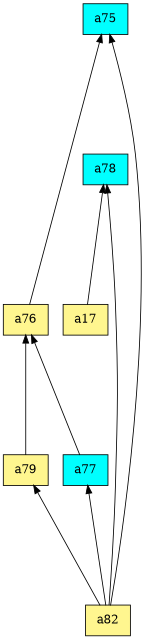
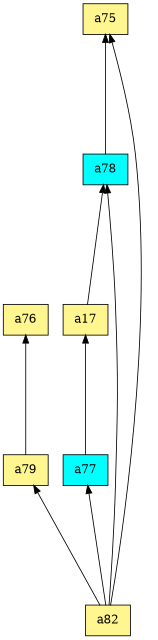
node "a75": fillcolor cyan -> khaki1
edge "a76" -> "a75": now "a78" -> "a75"
edge "a77" -> "a76": now "a77" -> "a17"
